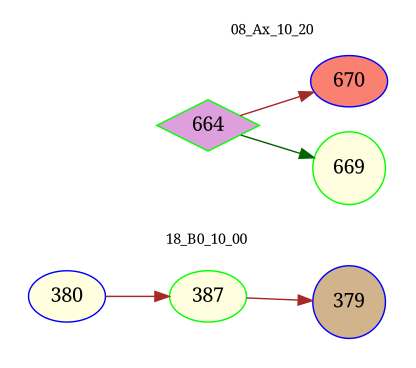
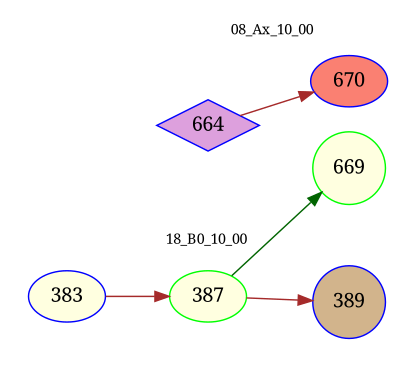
cluster "08_Ax_10_20": label "08_Ax_10_20" -> "08_Ax_10_00"
node "664": color green -> blue
edge "664" -> "669": now "387" -> "669"
node "380": label "380" -> "383"
node "379": label "379" -> "389"
